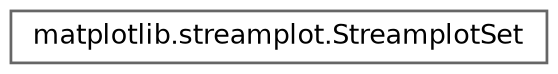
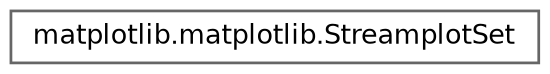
node "matplotlib.streamplot.StreamplotSet": label "matplotlib.streamplot.StreamplotSet" -> "matplotlib.matplotlib.StreamplotSet"
